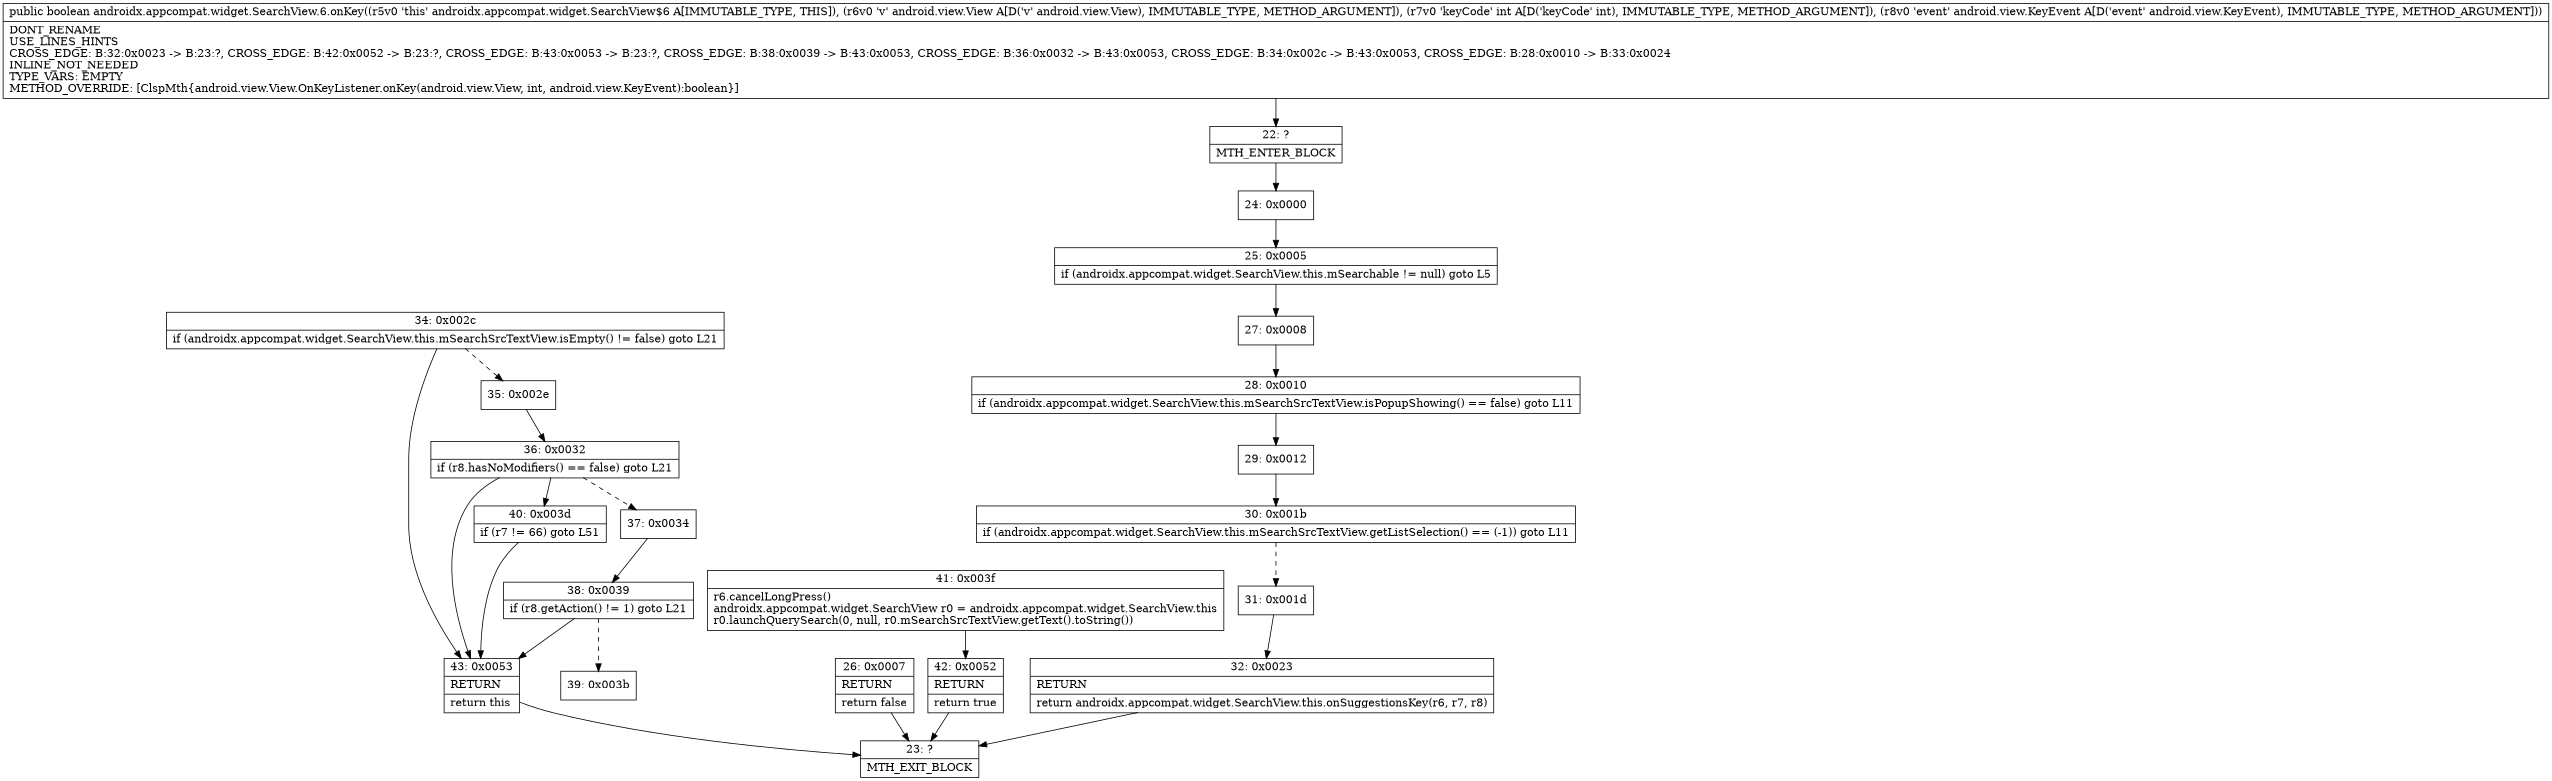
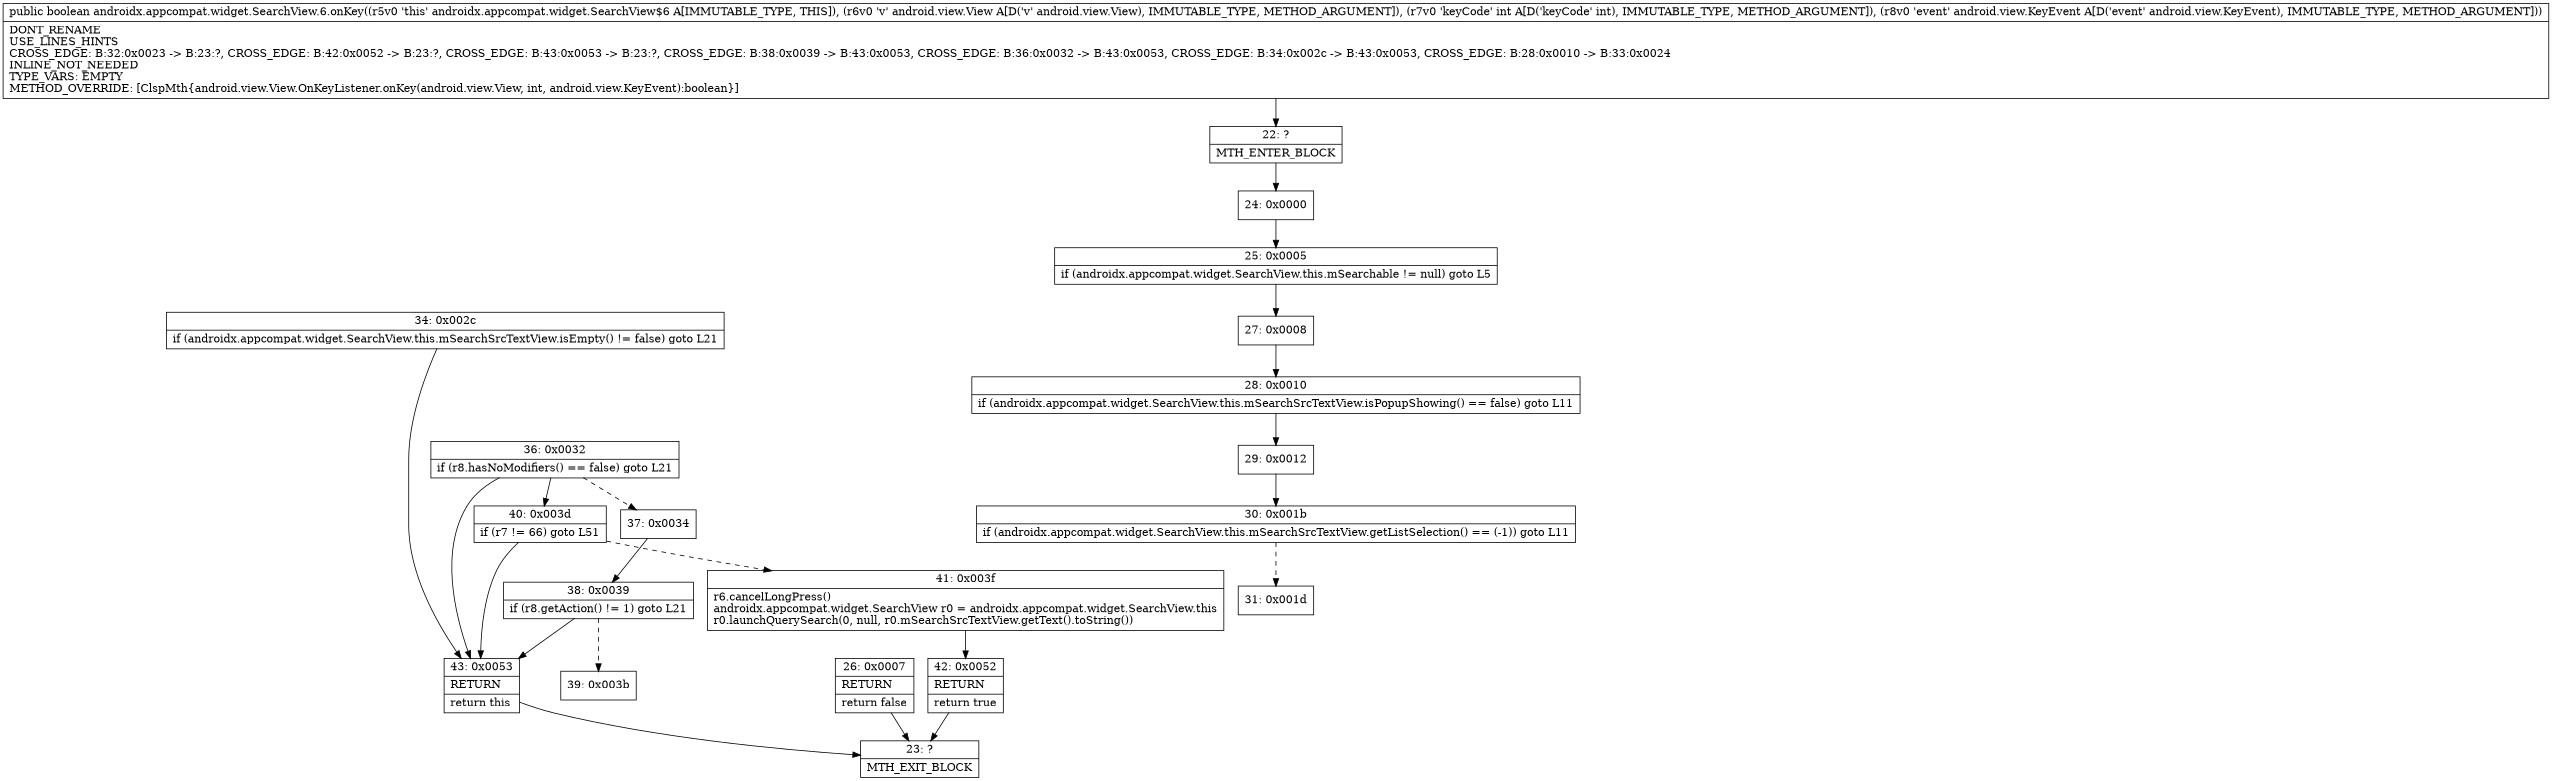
node "35: 0x002e": removed
edge "40: 0x003d" -> "41: 0x003f": added
node "32: 0x0023": removed
